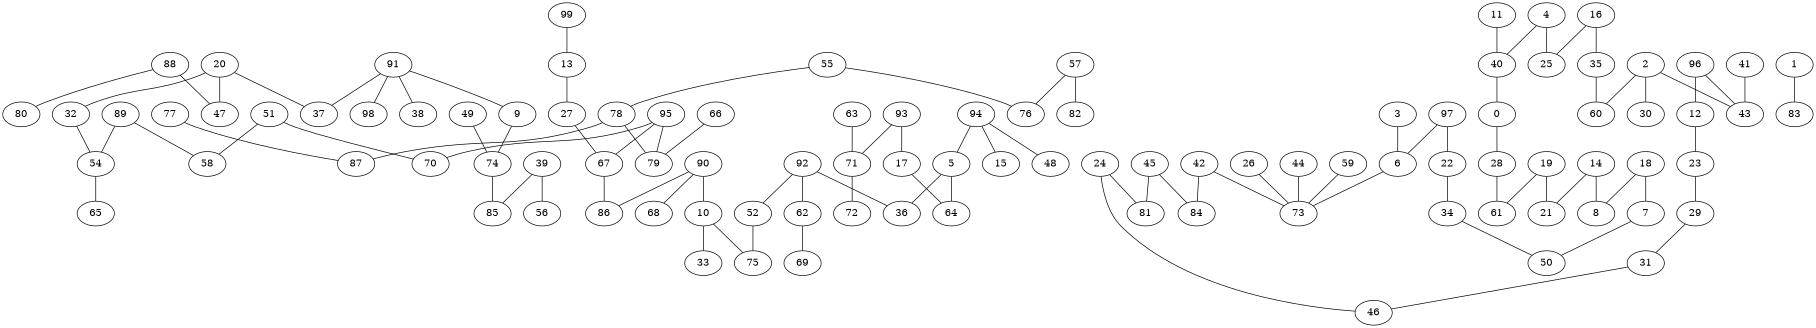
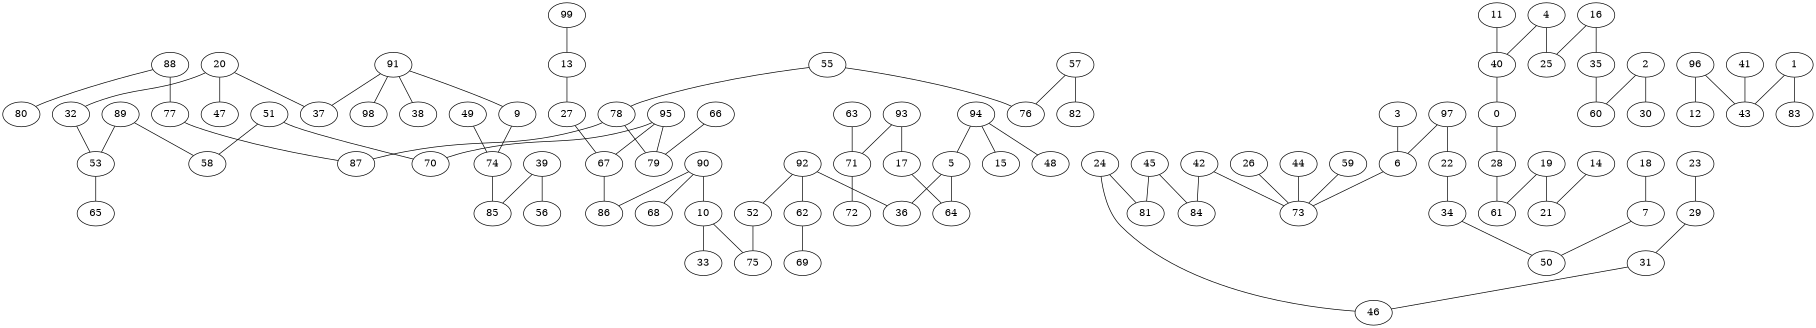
edge "2" -- "43": now "1" -- "43"
edge "88" -- "47": now "88" -- "77"
edge "12" -- "23": removed
node "54": label "54" -> "53"
node "8": removed
